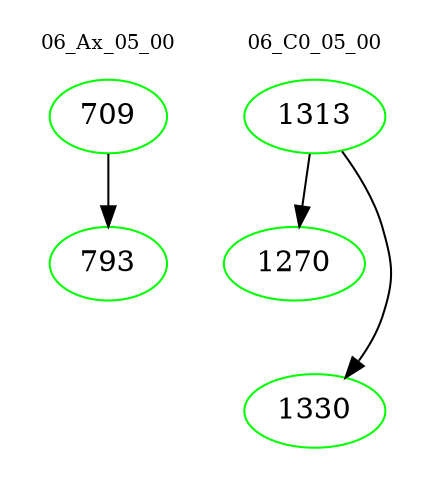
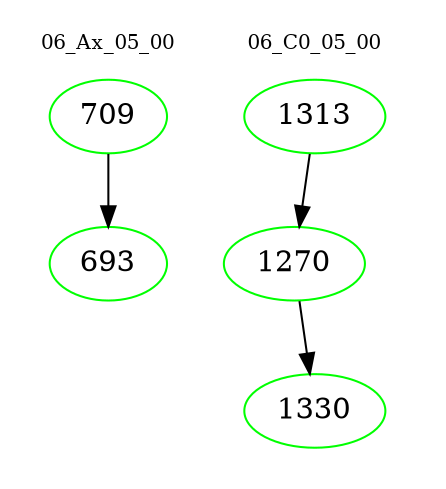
edge "1313" -> "1330": now "1270" -> "1330"
node "793": label "793" -> "693"
